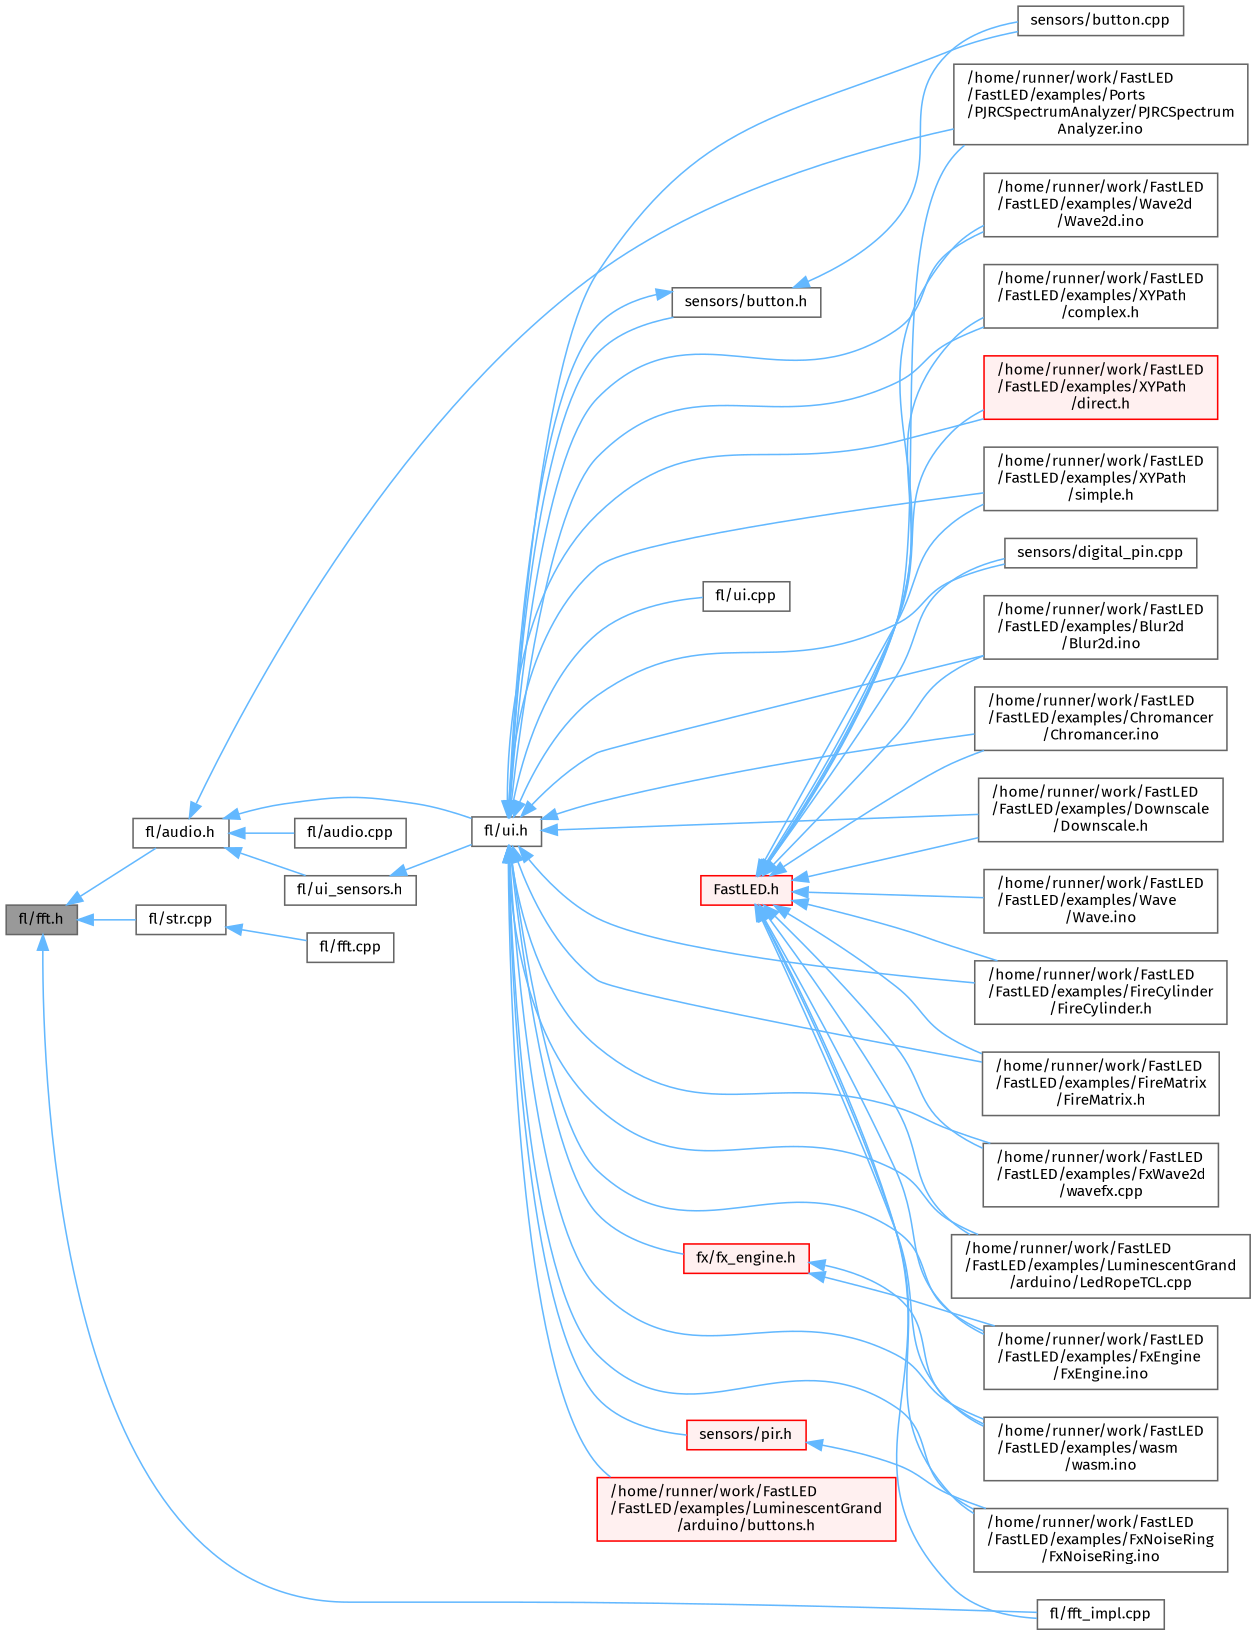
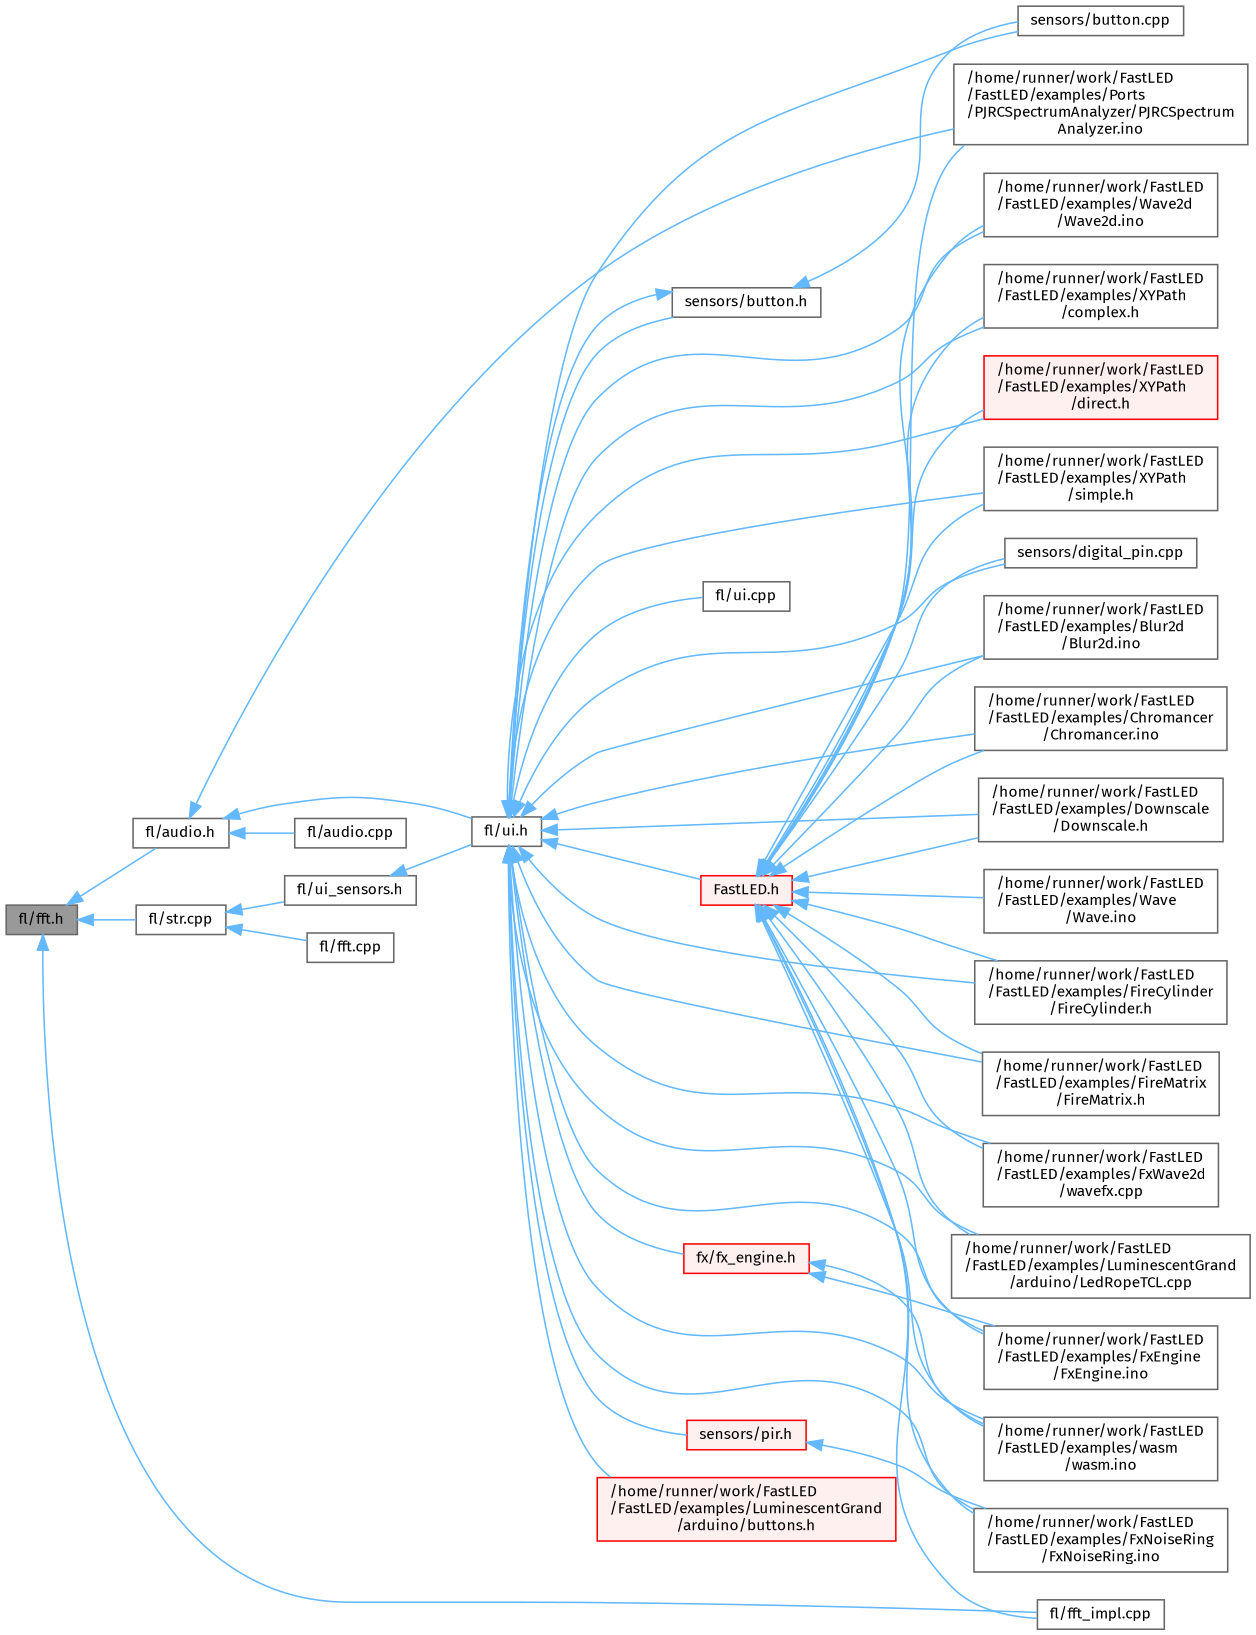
edge "FastLED.h" -> "fl/ui.h": added
edge "fl/ui_sensors.h" -> "fl/audio.h": now "fl/ui_sensors.h" -> "fl/str.cpp"
